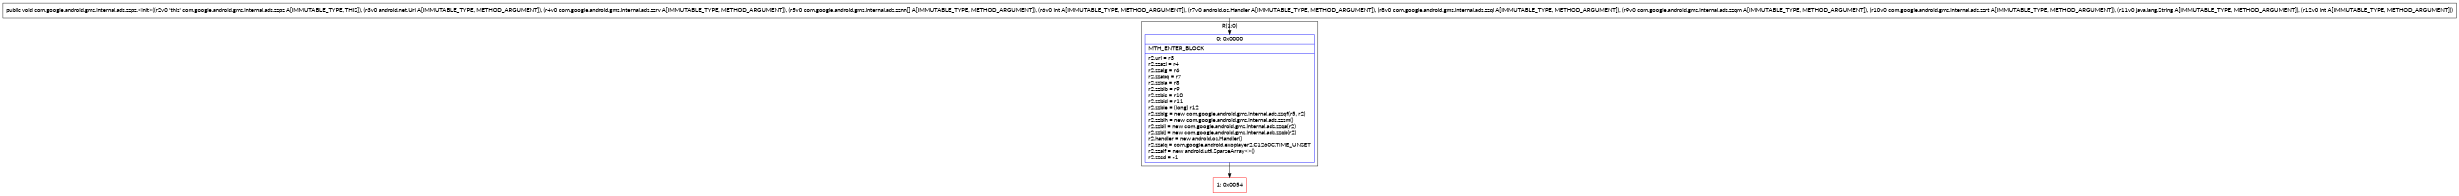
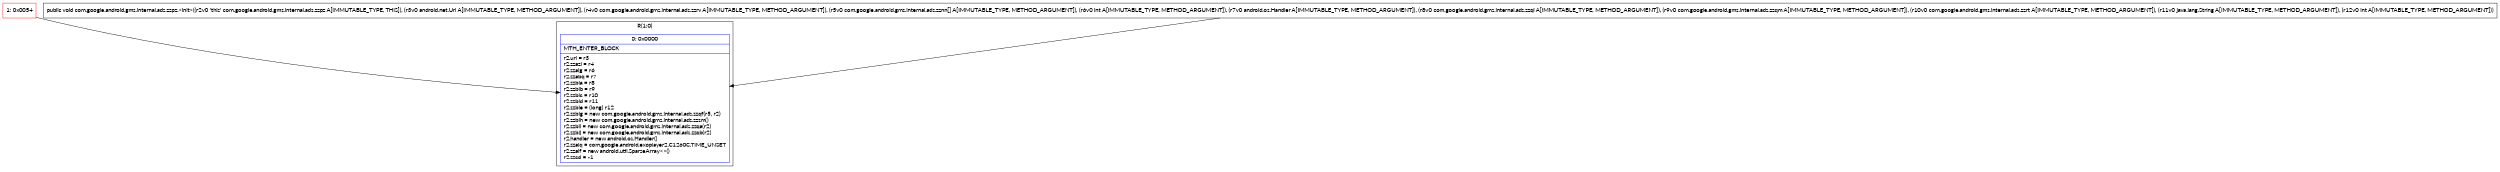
edge "0: 0x0000" -> "1: 0x0054": reversed
